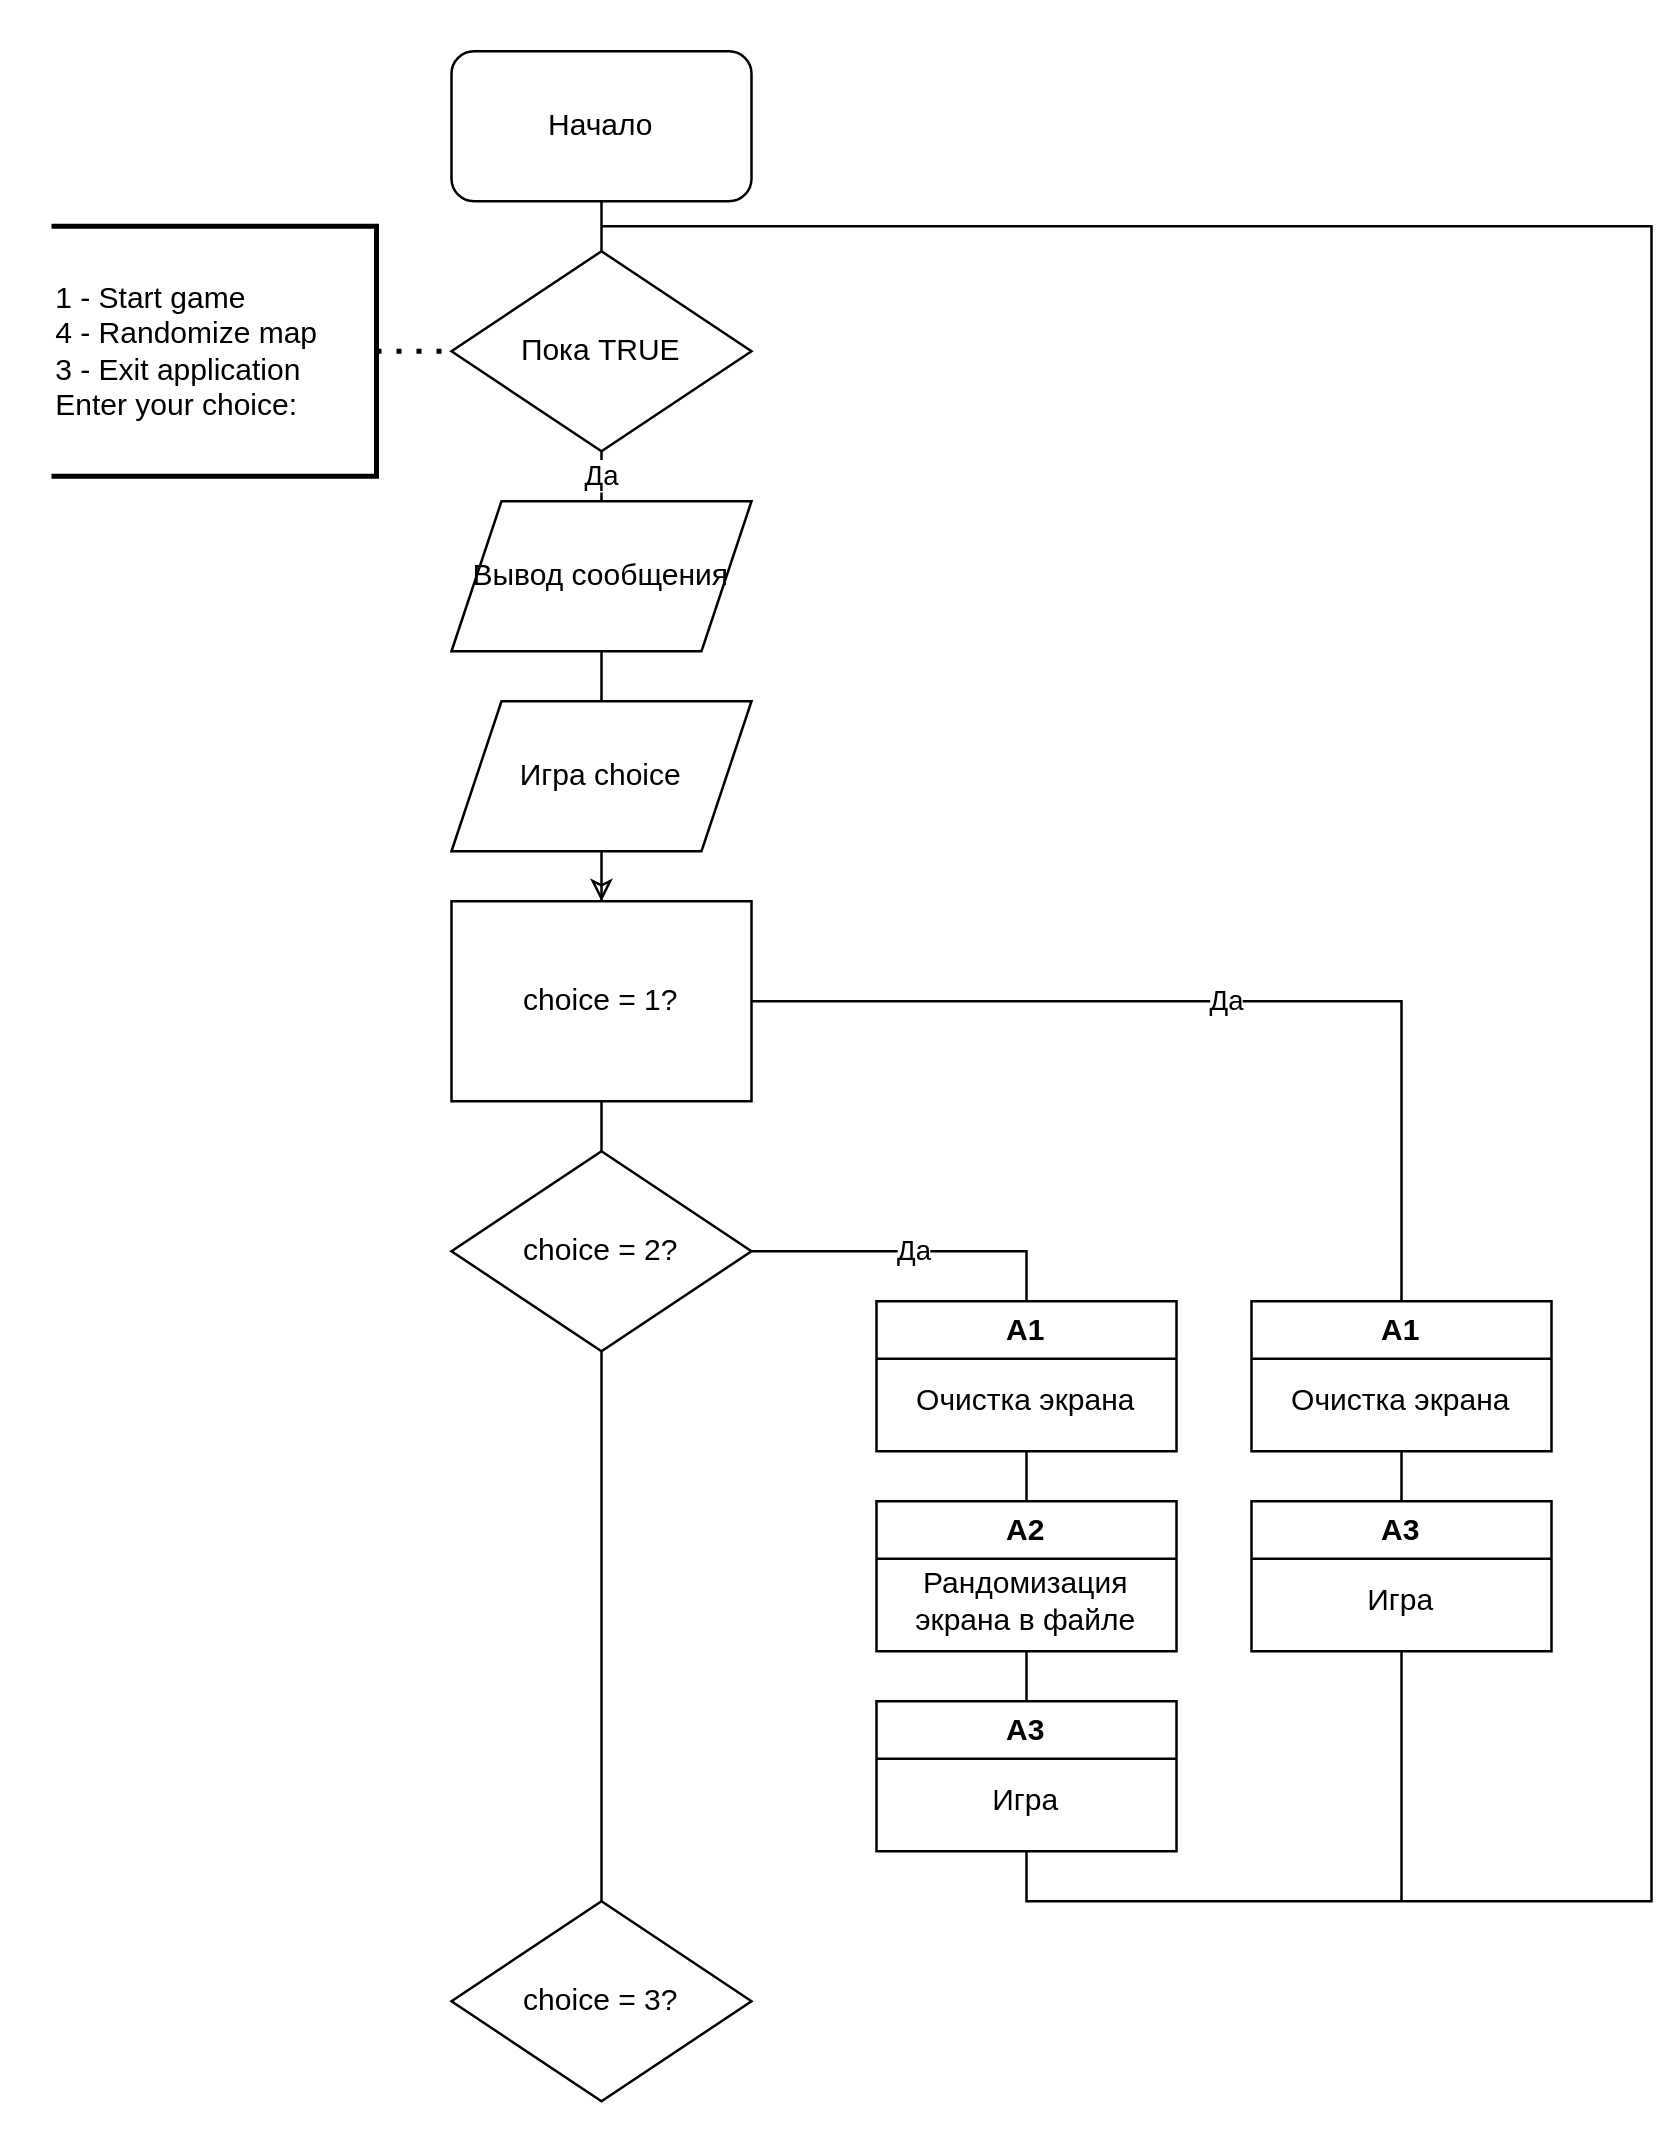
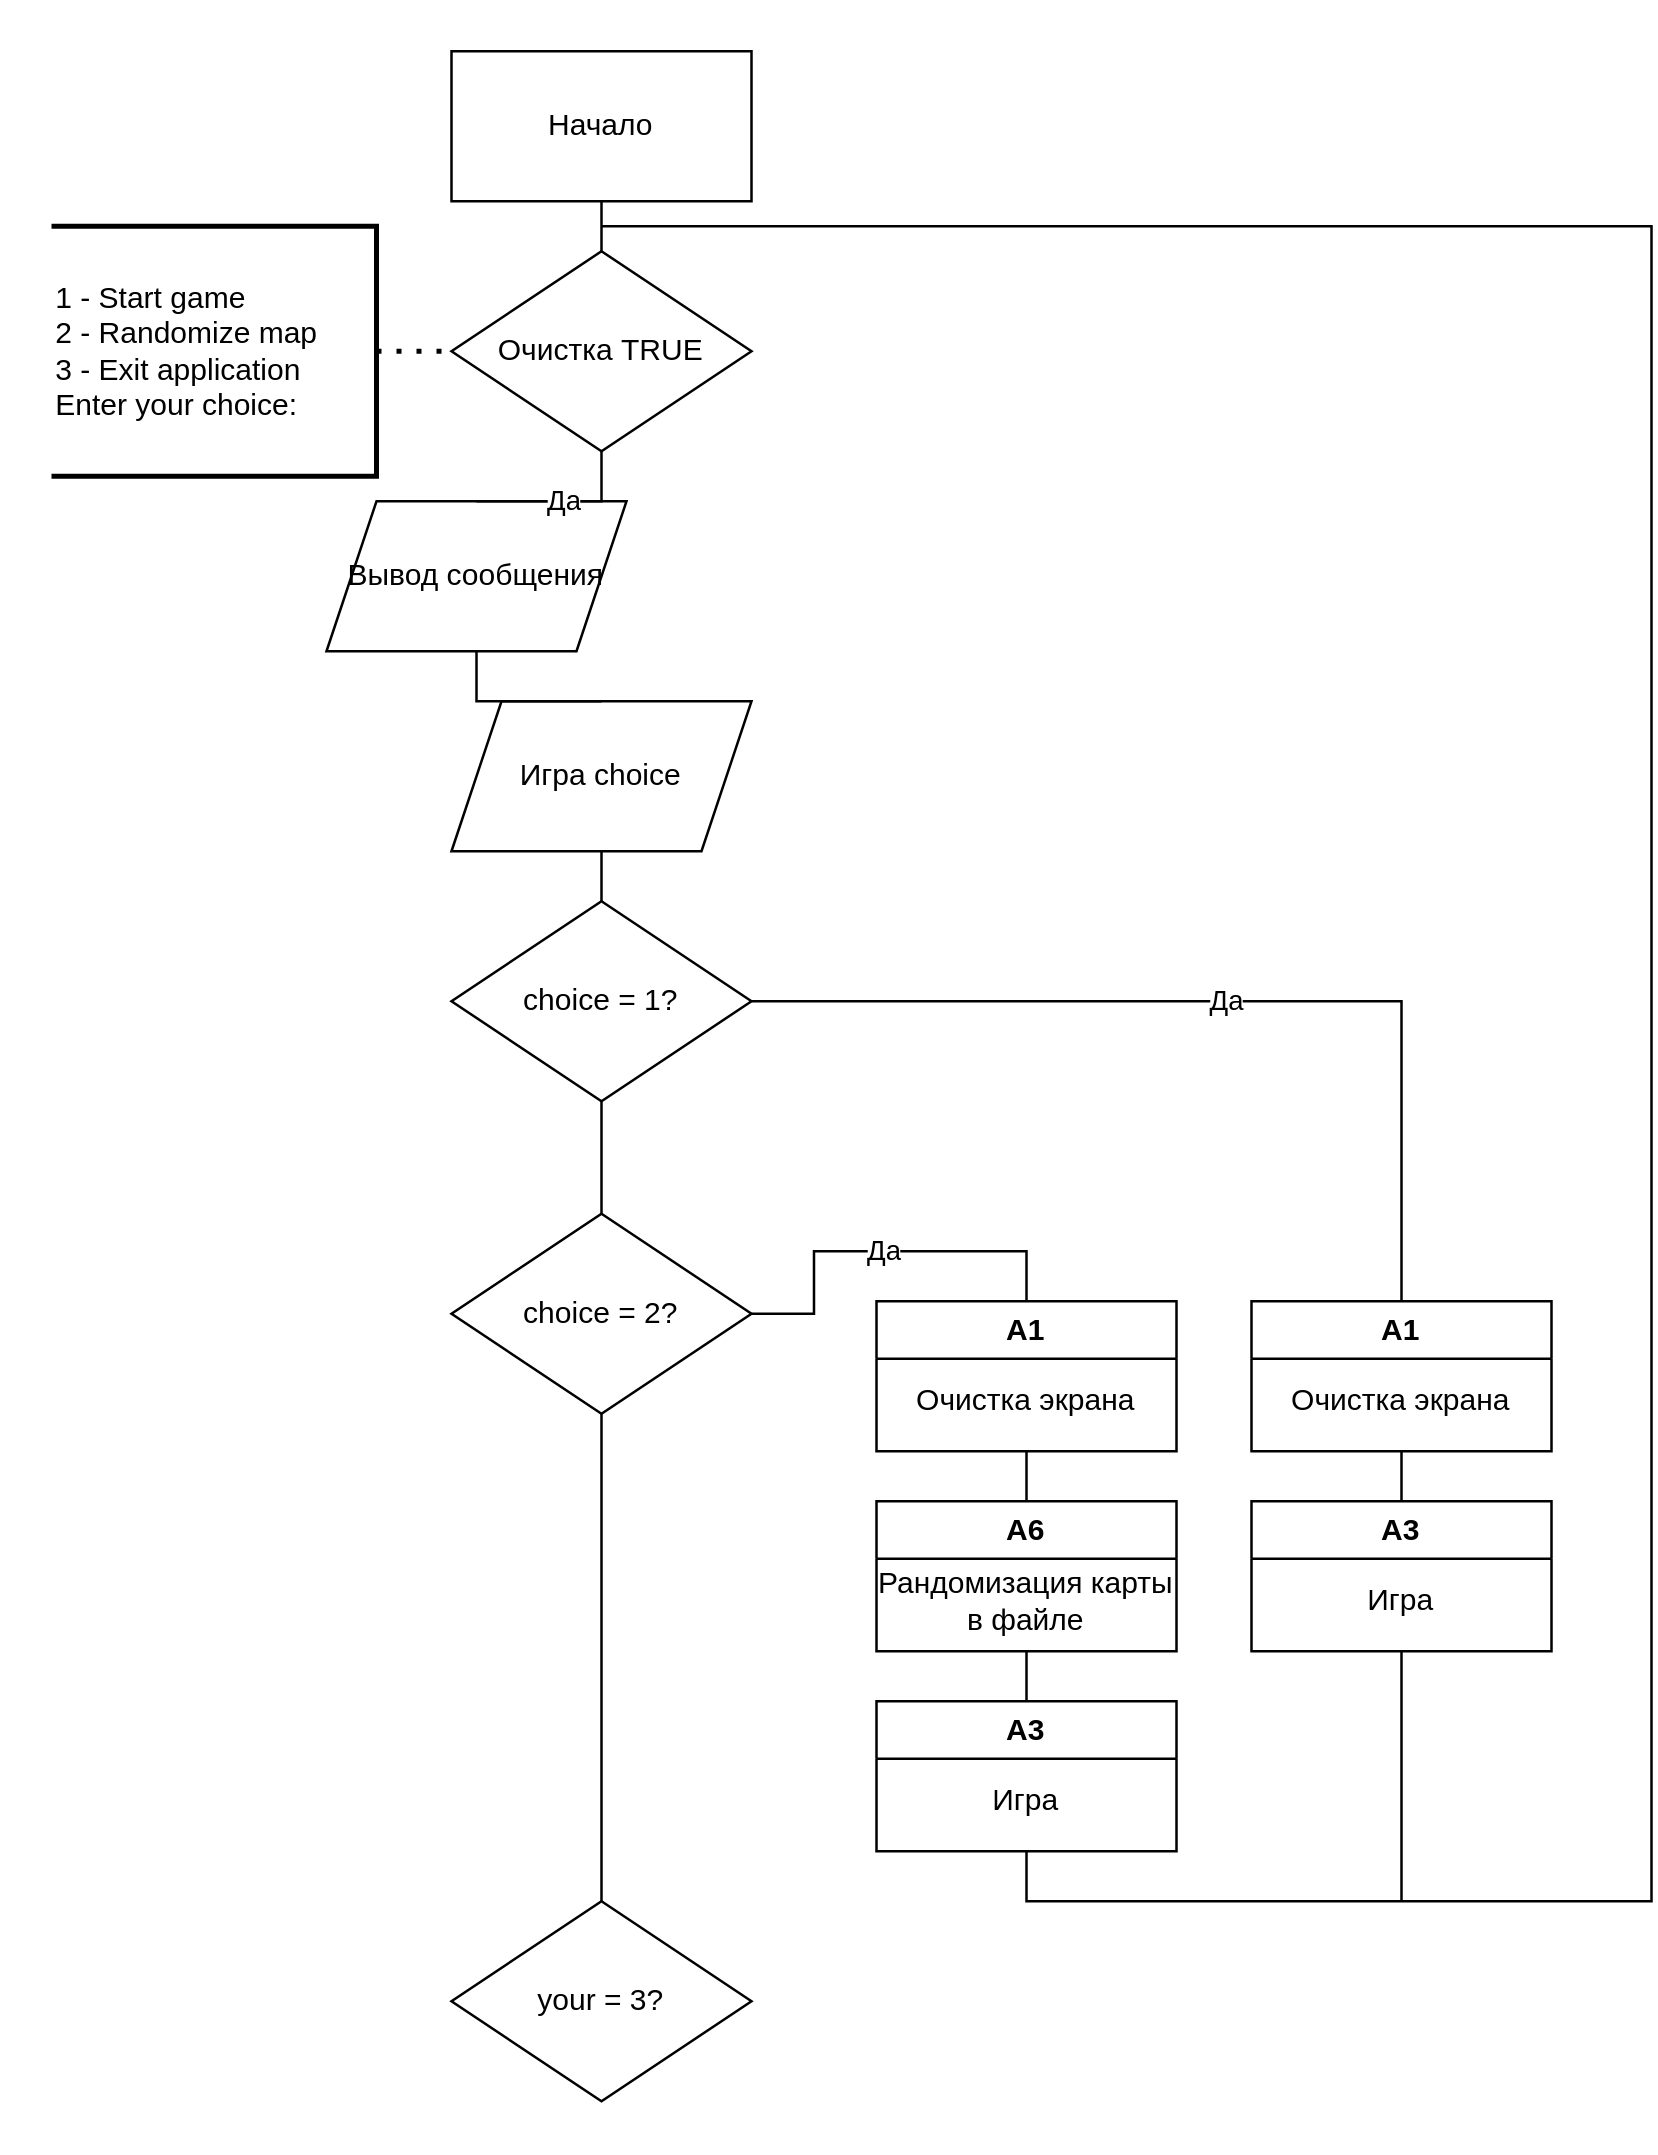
node "Начало": shape rounded rectangle -> rectangle
node "1 - Start game 4 - Randomize map 3 - Exit application Enter your choice:": label "1 - Start game 4 - Randomize map 3 - Exit application Enter your choice:" -> "1 - Start game 2 - Randomize map 3 - Exit application Enter your choice:"
node "Пока TRUE": label "Пока TRUE" -> "Очистка TRUE"
node "Вывод сообщения": moved (601, 576) -> (476, 576)
edge "Игра choice" -> "choice = 1?": arrowhead classic -> none
node "choice = 1?": shape rectangle -> diamond
node "choice = 2?": moved (601, 1251) -> (601, 1314)
node "А2": label "А2" -> "А6"
node "Рандомизация экрана в файле": label "Рандомизация экрана в файле" -> "Рандомизация карты в файле"
node "choice = 3?": label "choice = 3?" -> "your = 3?"
